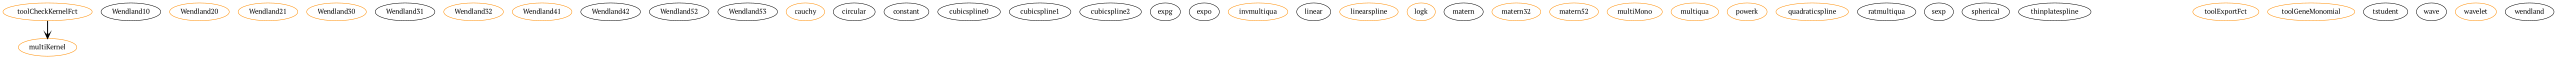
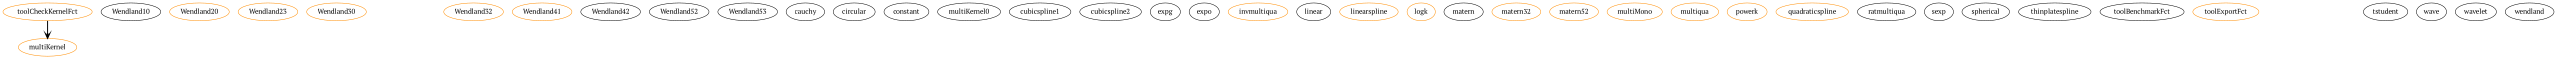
node "Wendland21": label "Wendland21" -> "Wendland23"
node "Wendland31": removed
node "cauchy": color darkorange -> black
node "cubicspline0": label "cubicspline0" -> "multiKernel0"
node "toolBenchmarkFct": added
node "toolGeneMonomial": removed
node "wavelet": color darkorange -> black
